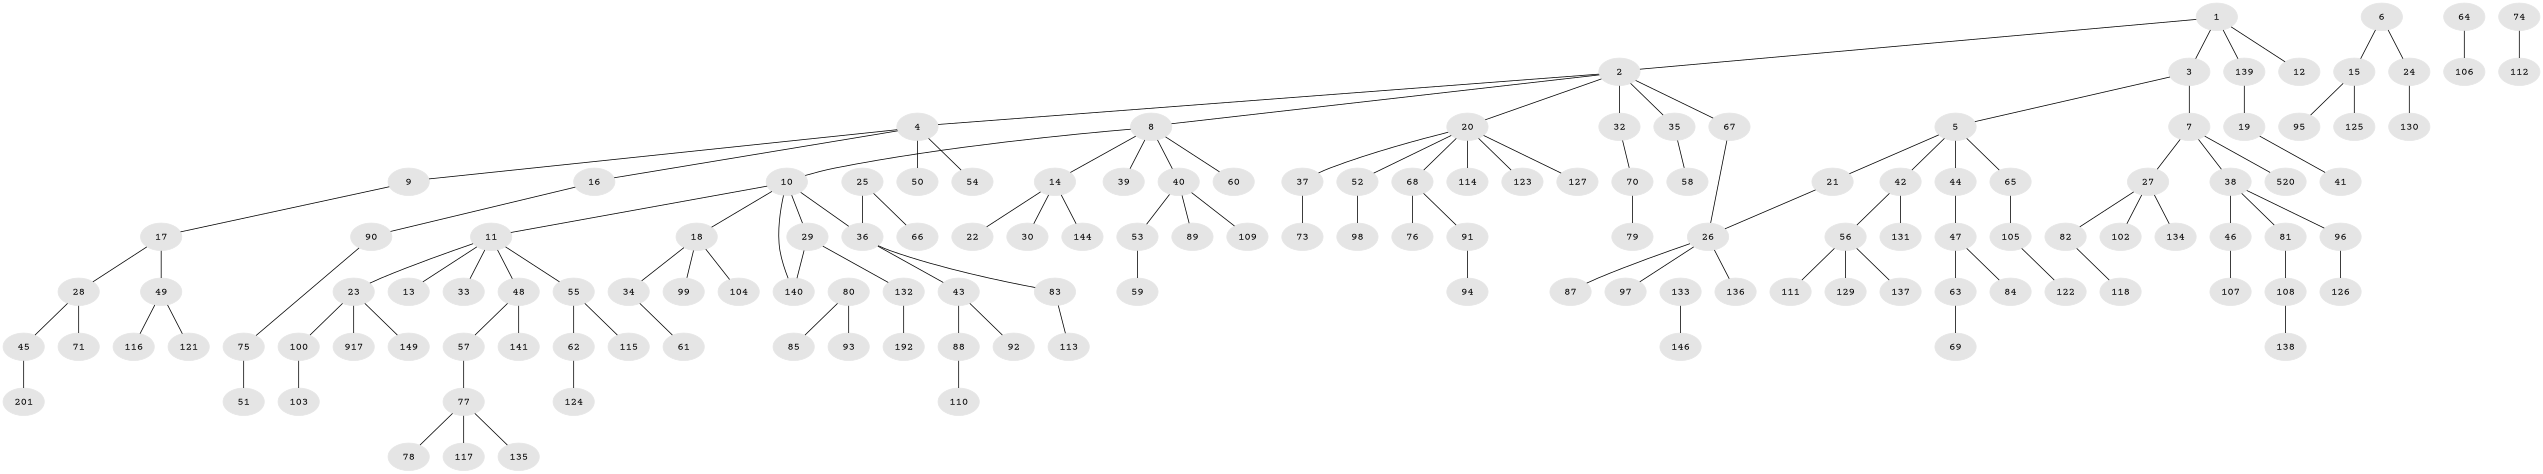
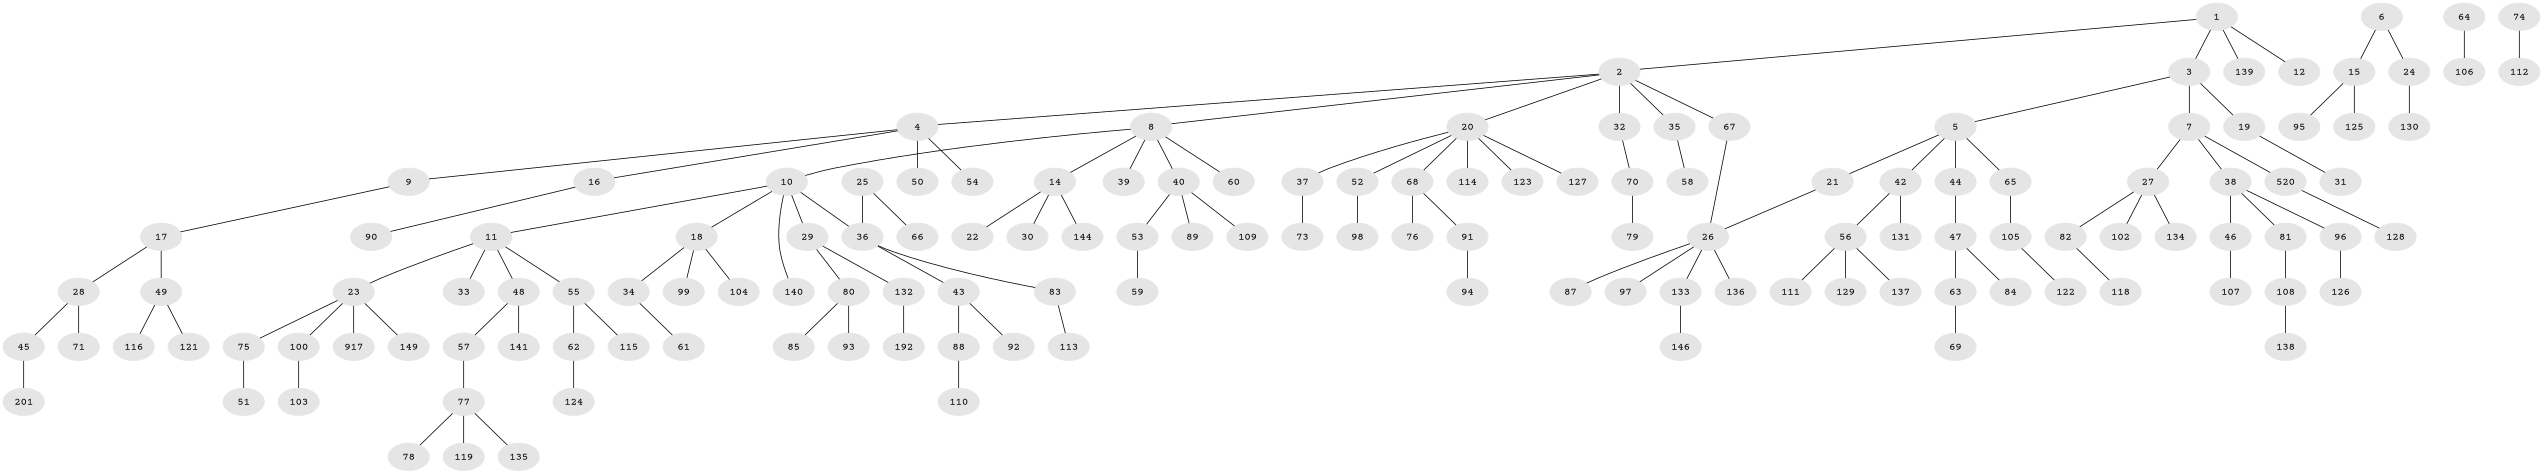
edge "139" -- "19": now "3" -- "19"
node "41": label "41" -> "31"
node "128": added
edge "29" -- "140": now "29" -- "80"
edge "26" -- "133": added
edge "90" -- "75": now "23" -- "75"
node "13": removed
node "117": label "117" -> "119"
